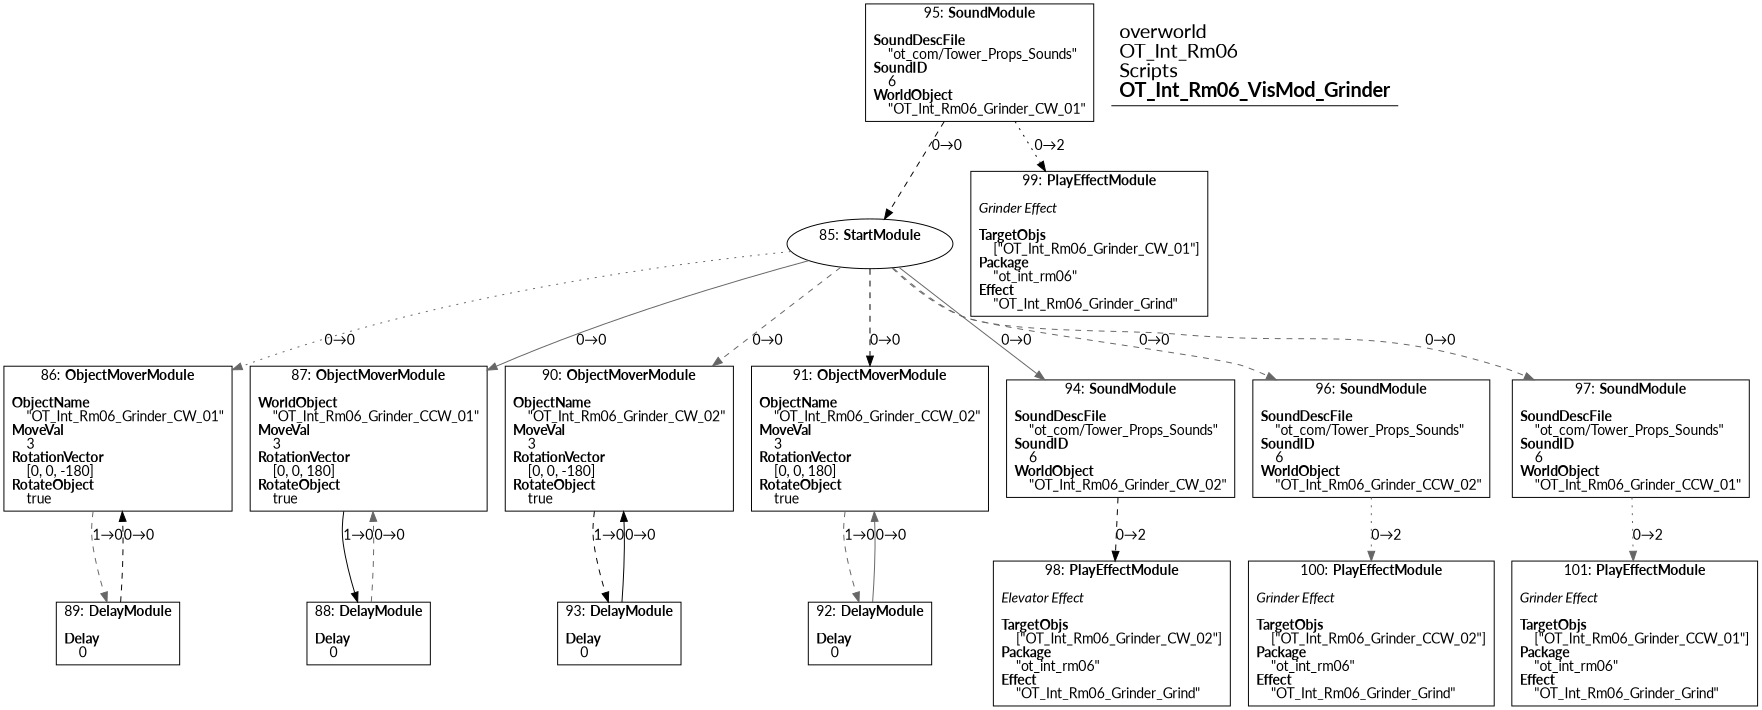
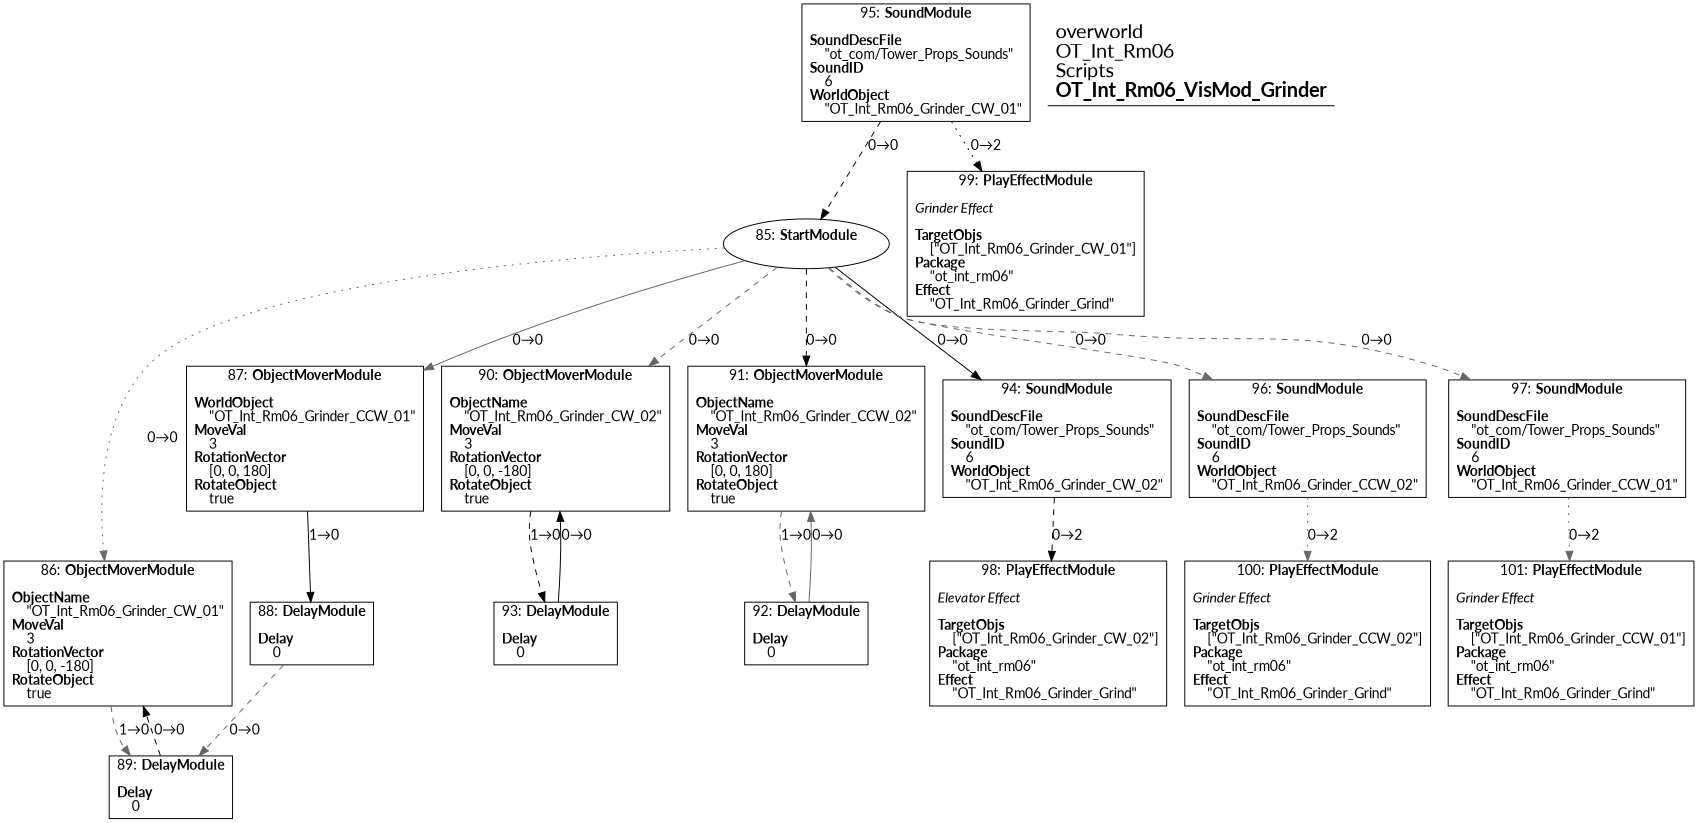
edge "85:" -> "94:": color gray40 -> black
edge "88:" -> "87:": now "88:" -> "89:"
